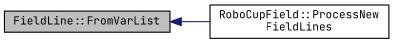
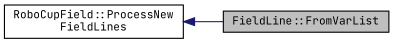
edge "RoboCupField::ProcessNew FieldLines" -> "FieldLine::FromVarList": reversed
